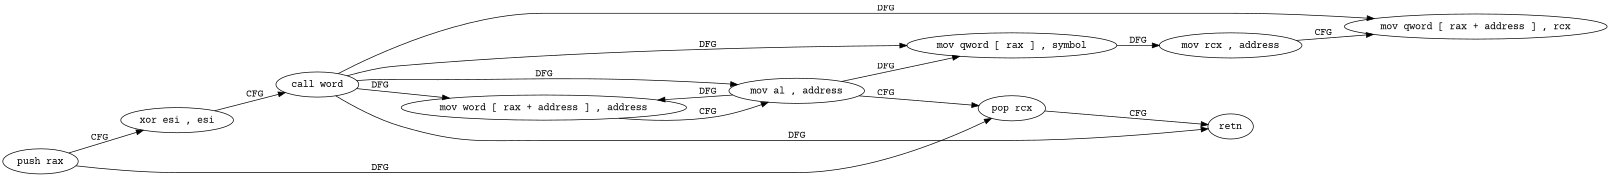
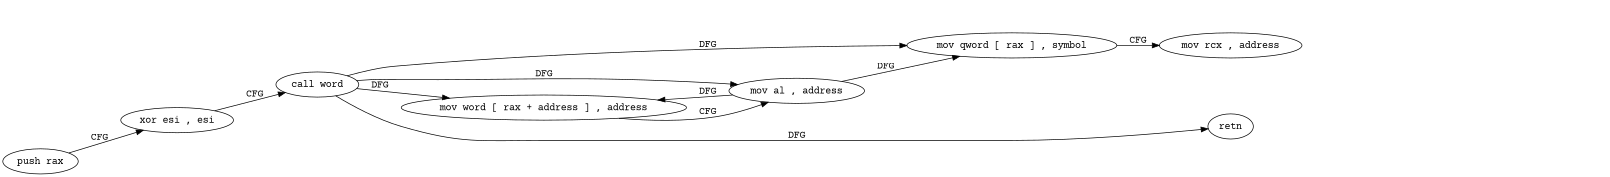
node "mov qword [ rax + address ] , rcx": removed
edge "mov qword [ rax ] , symbol" -> "mov rcx , address": label "DFG" -> "CFG"
node "pop rcx": removed
